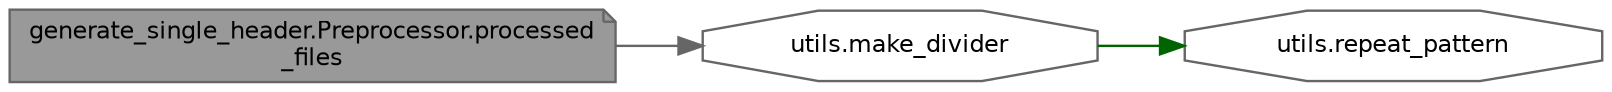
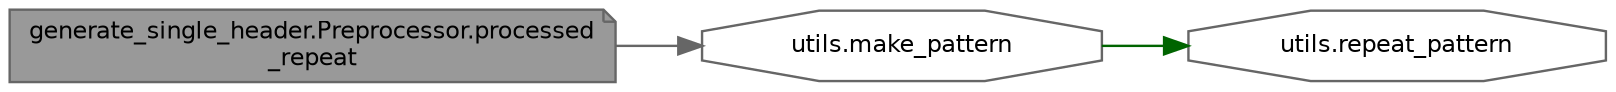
node "generate_single_header.Preprocessor.processed _files": label "generate_single_header.Preprocessor.processed _files" -> "generate_single_header.Preprocessor.processed _repeat"
node "utils.make_divider": label "utils.make_divider" -> "utils.make_pattern"
